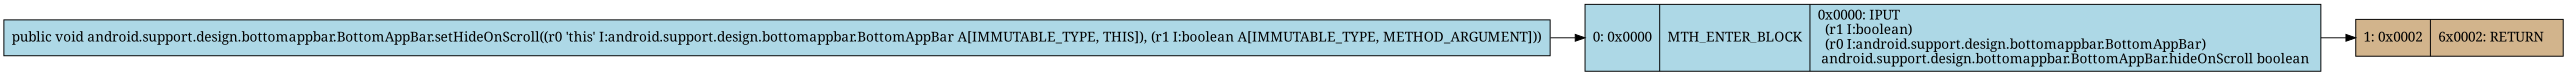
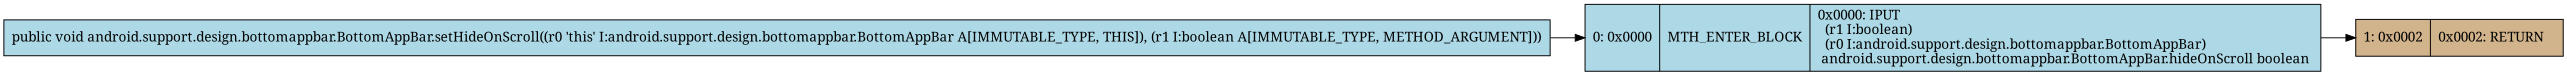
node "1: 0x0002": text "6x0002: RETURN" -> "0x0002: RETURN"
